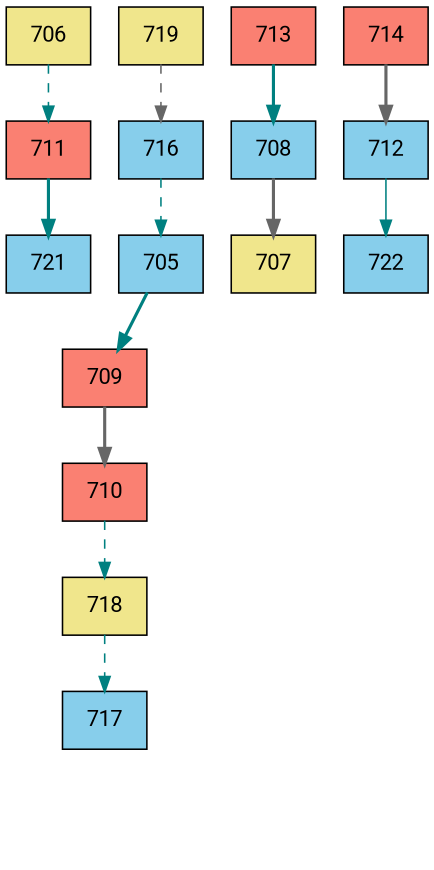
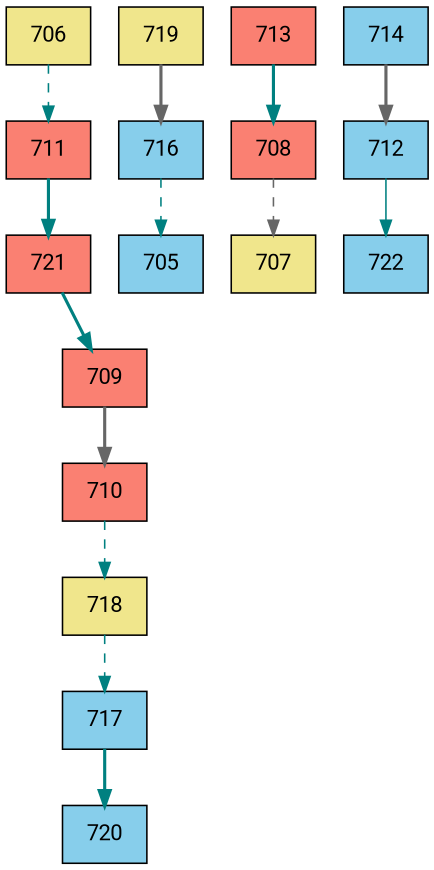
node "714": fillcolor salmon -> skyblue
edge "719" -> "716": style dashed -> bold
node "708": fillcolor skyblue -> salmon
edge "708" -> "707": style bold -> dashed
node "721": fillcolor skyblue -> salmon
edge "705" -> "709": now "721" -> "709"
node "720": added
